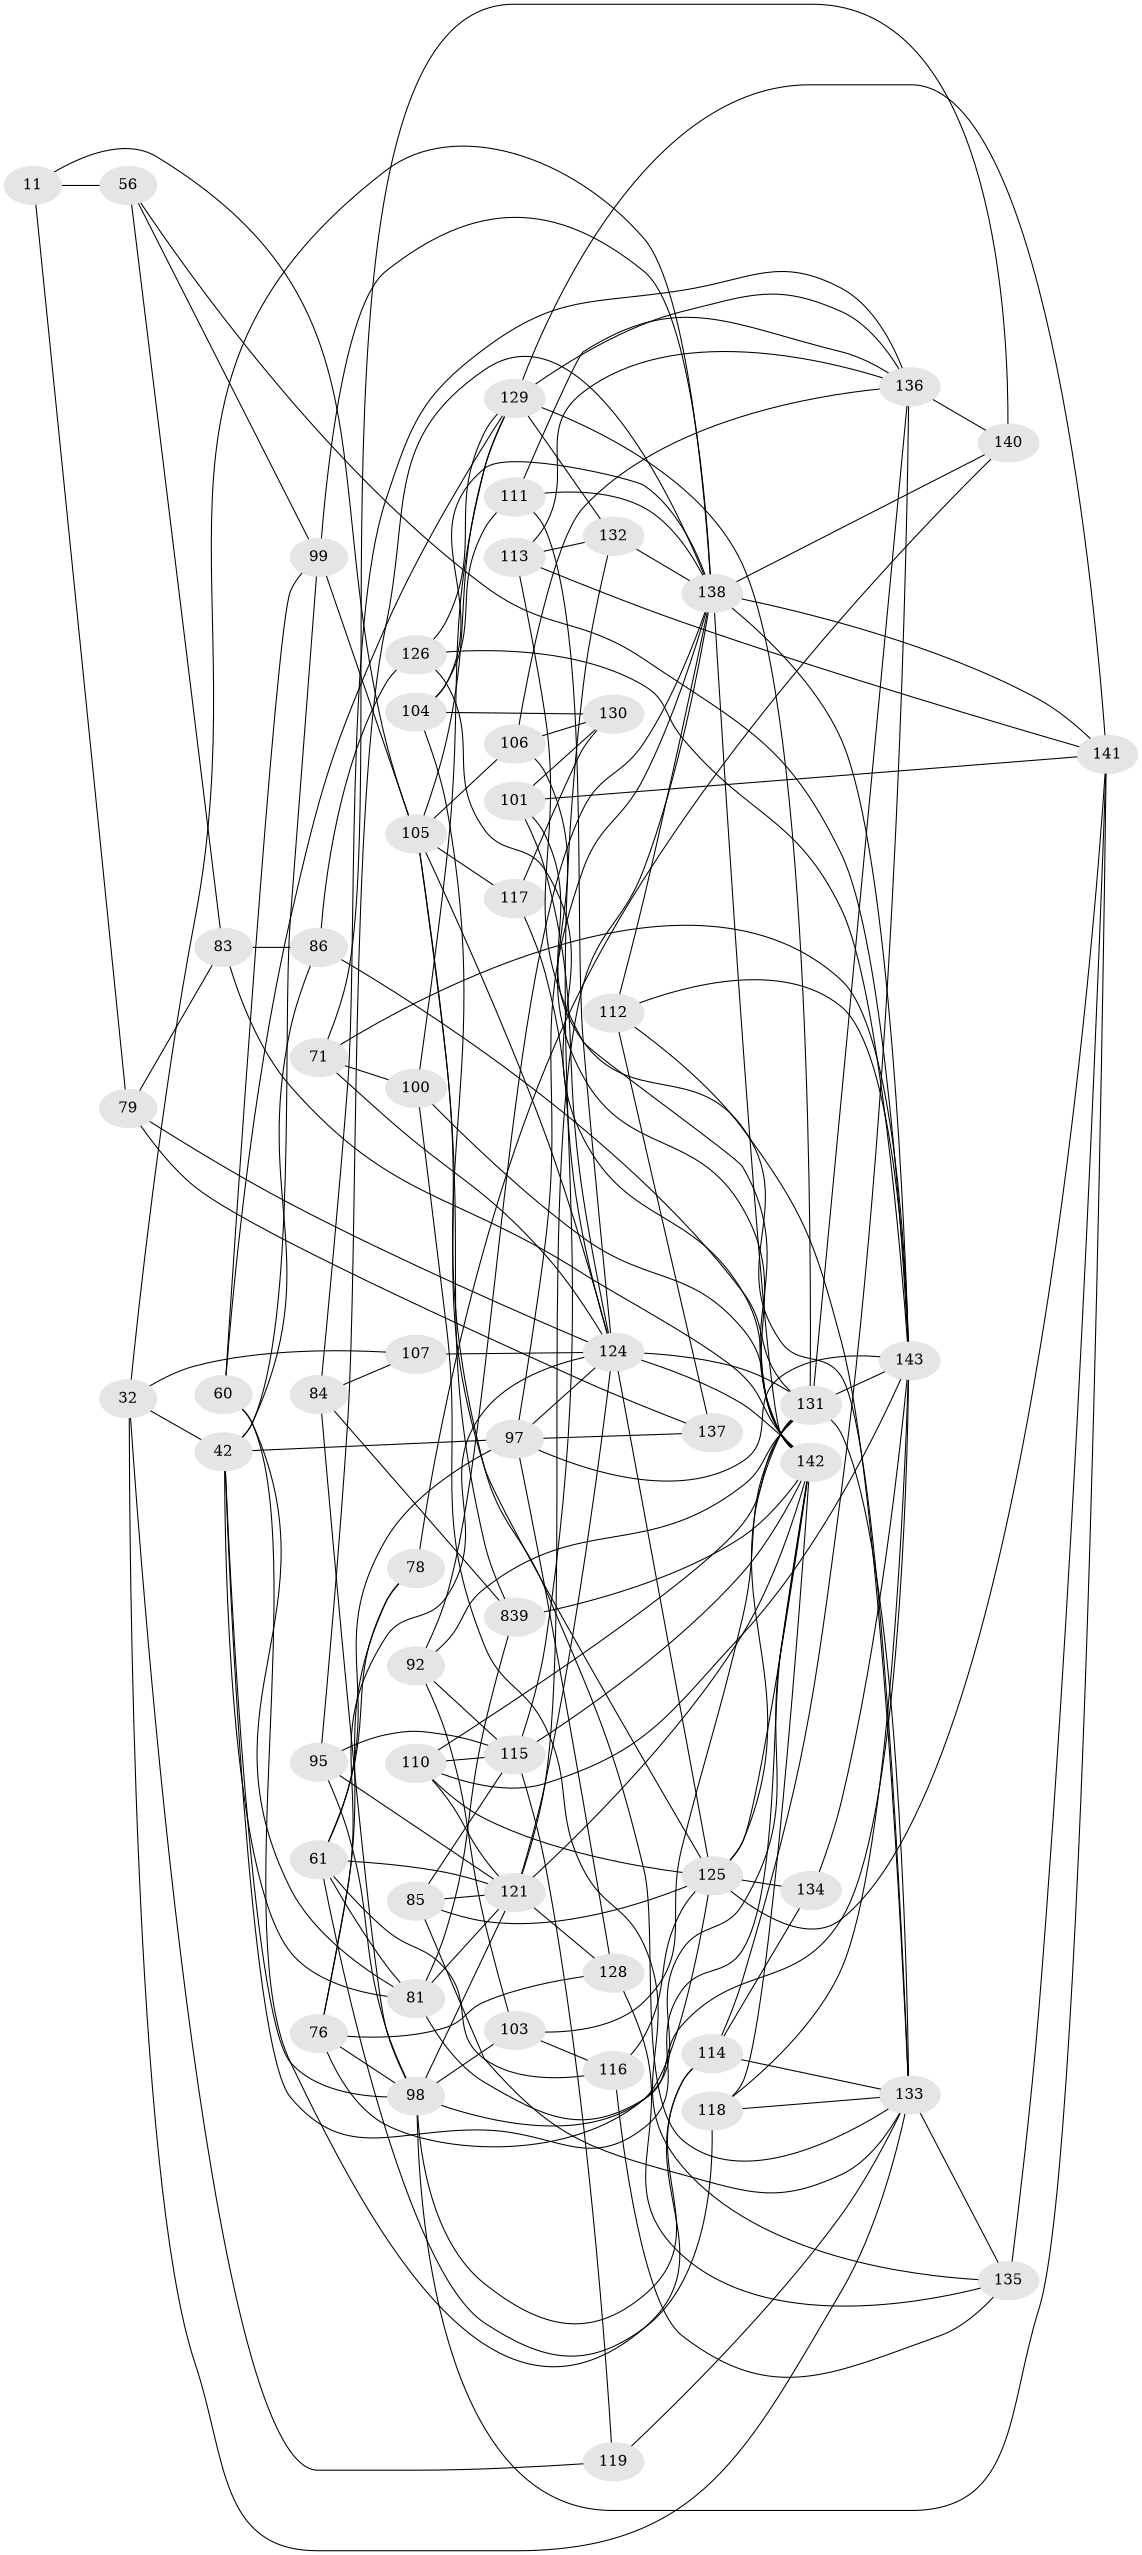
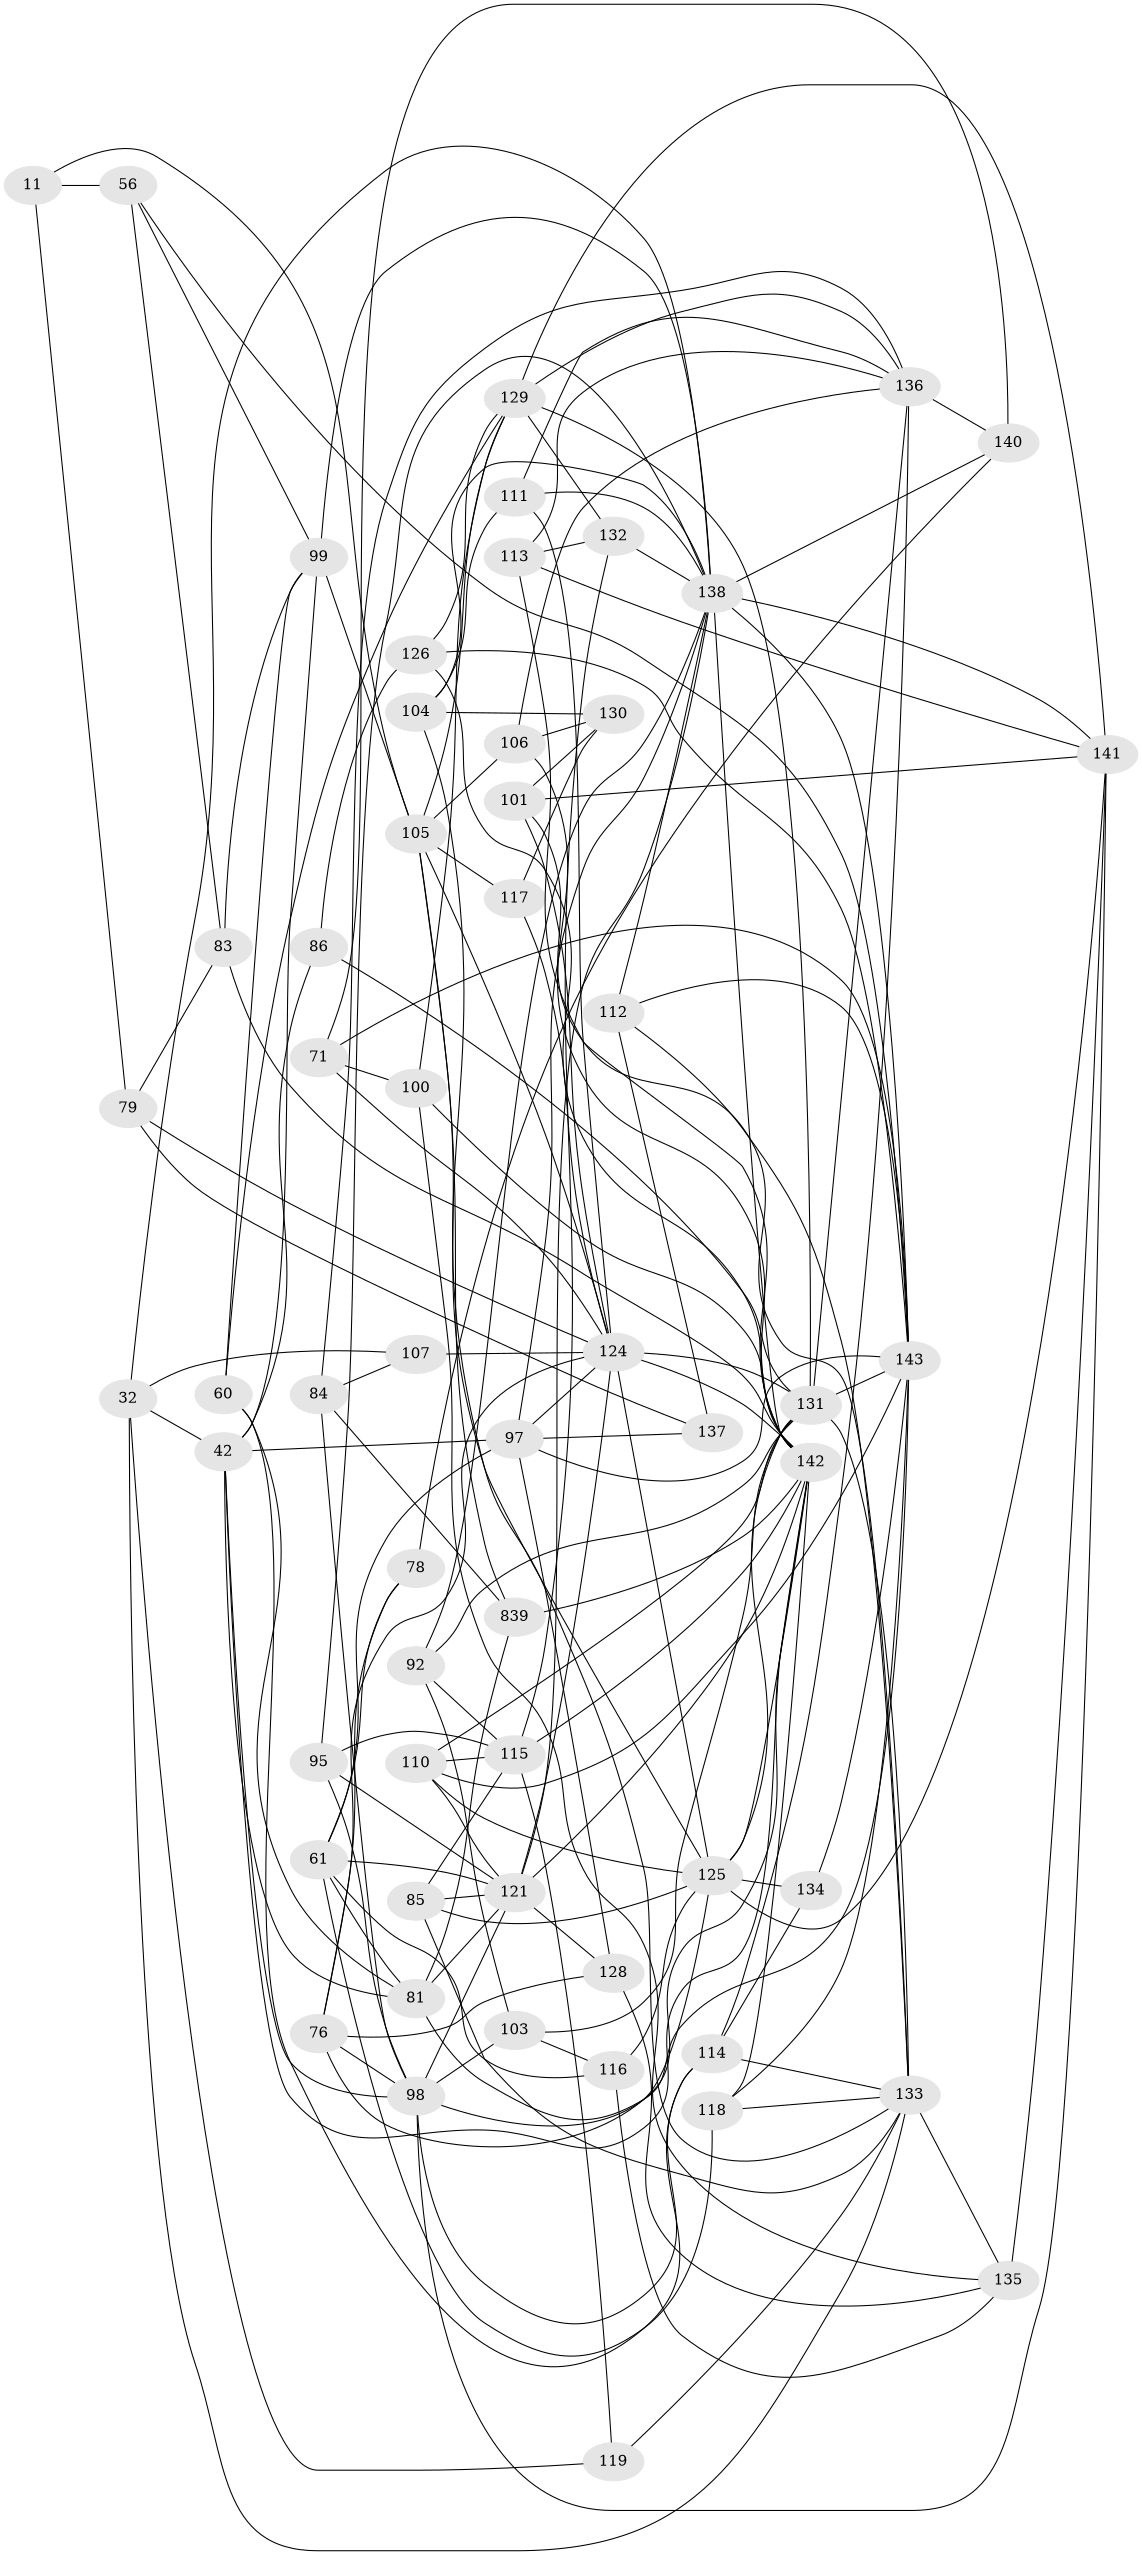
edge "83" -- "86": now "83" -- "99"
